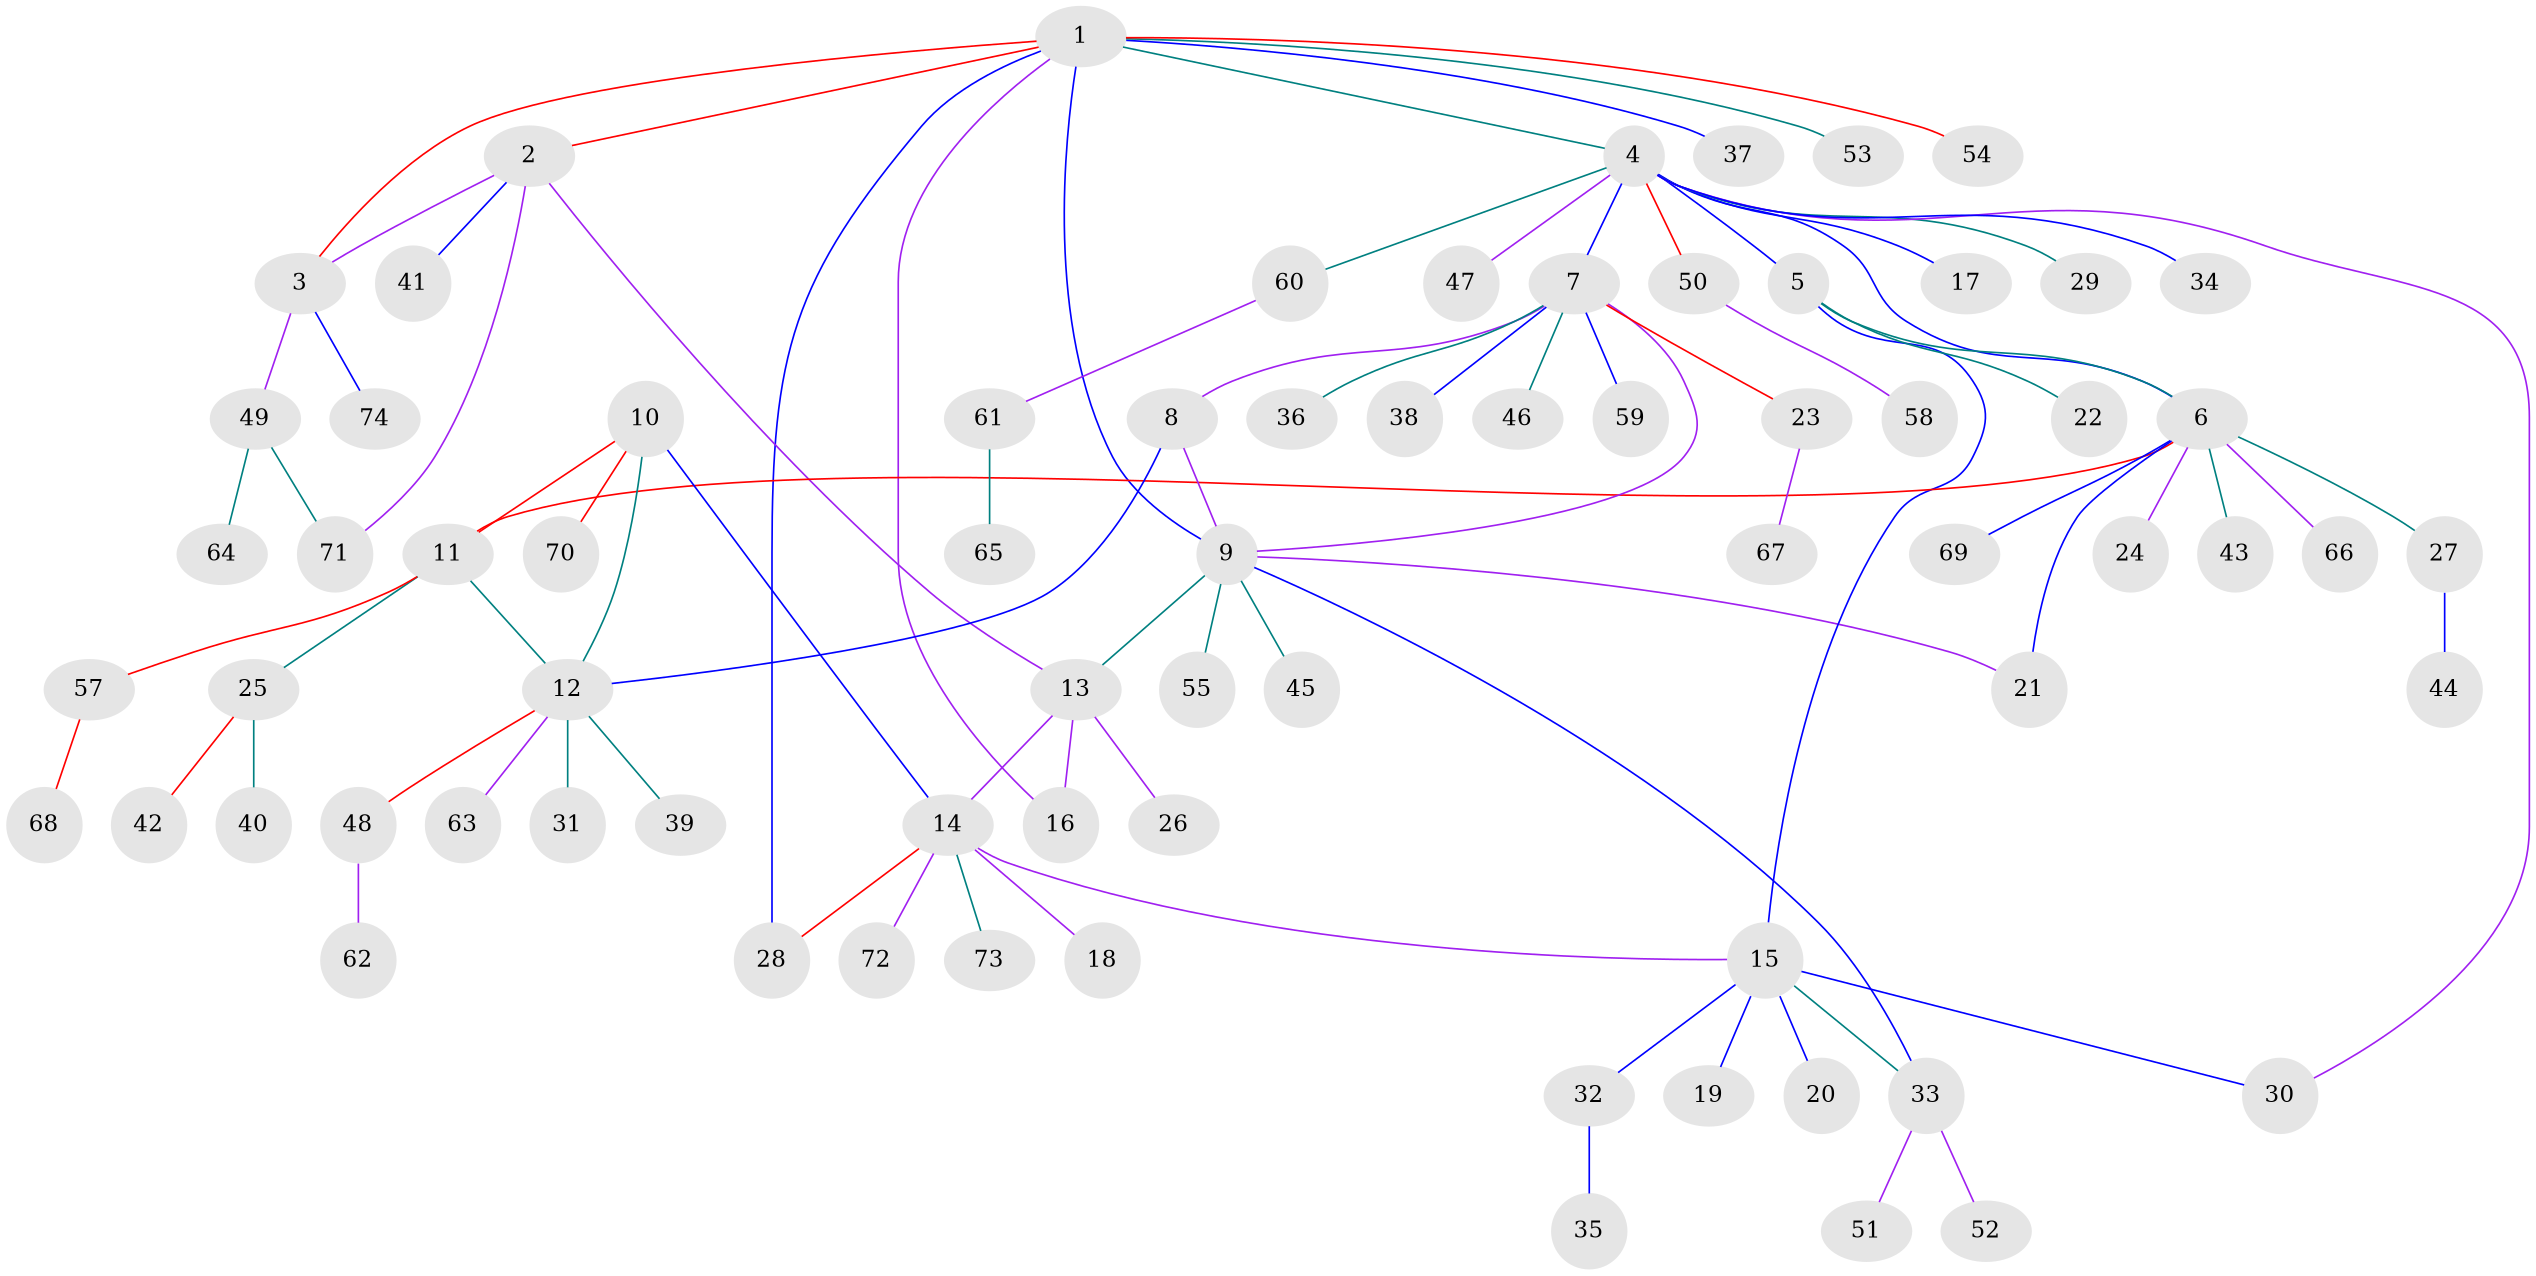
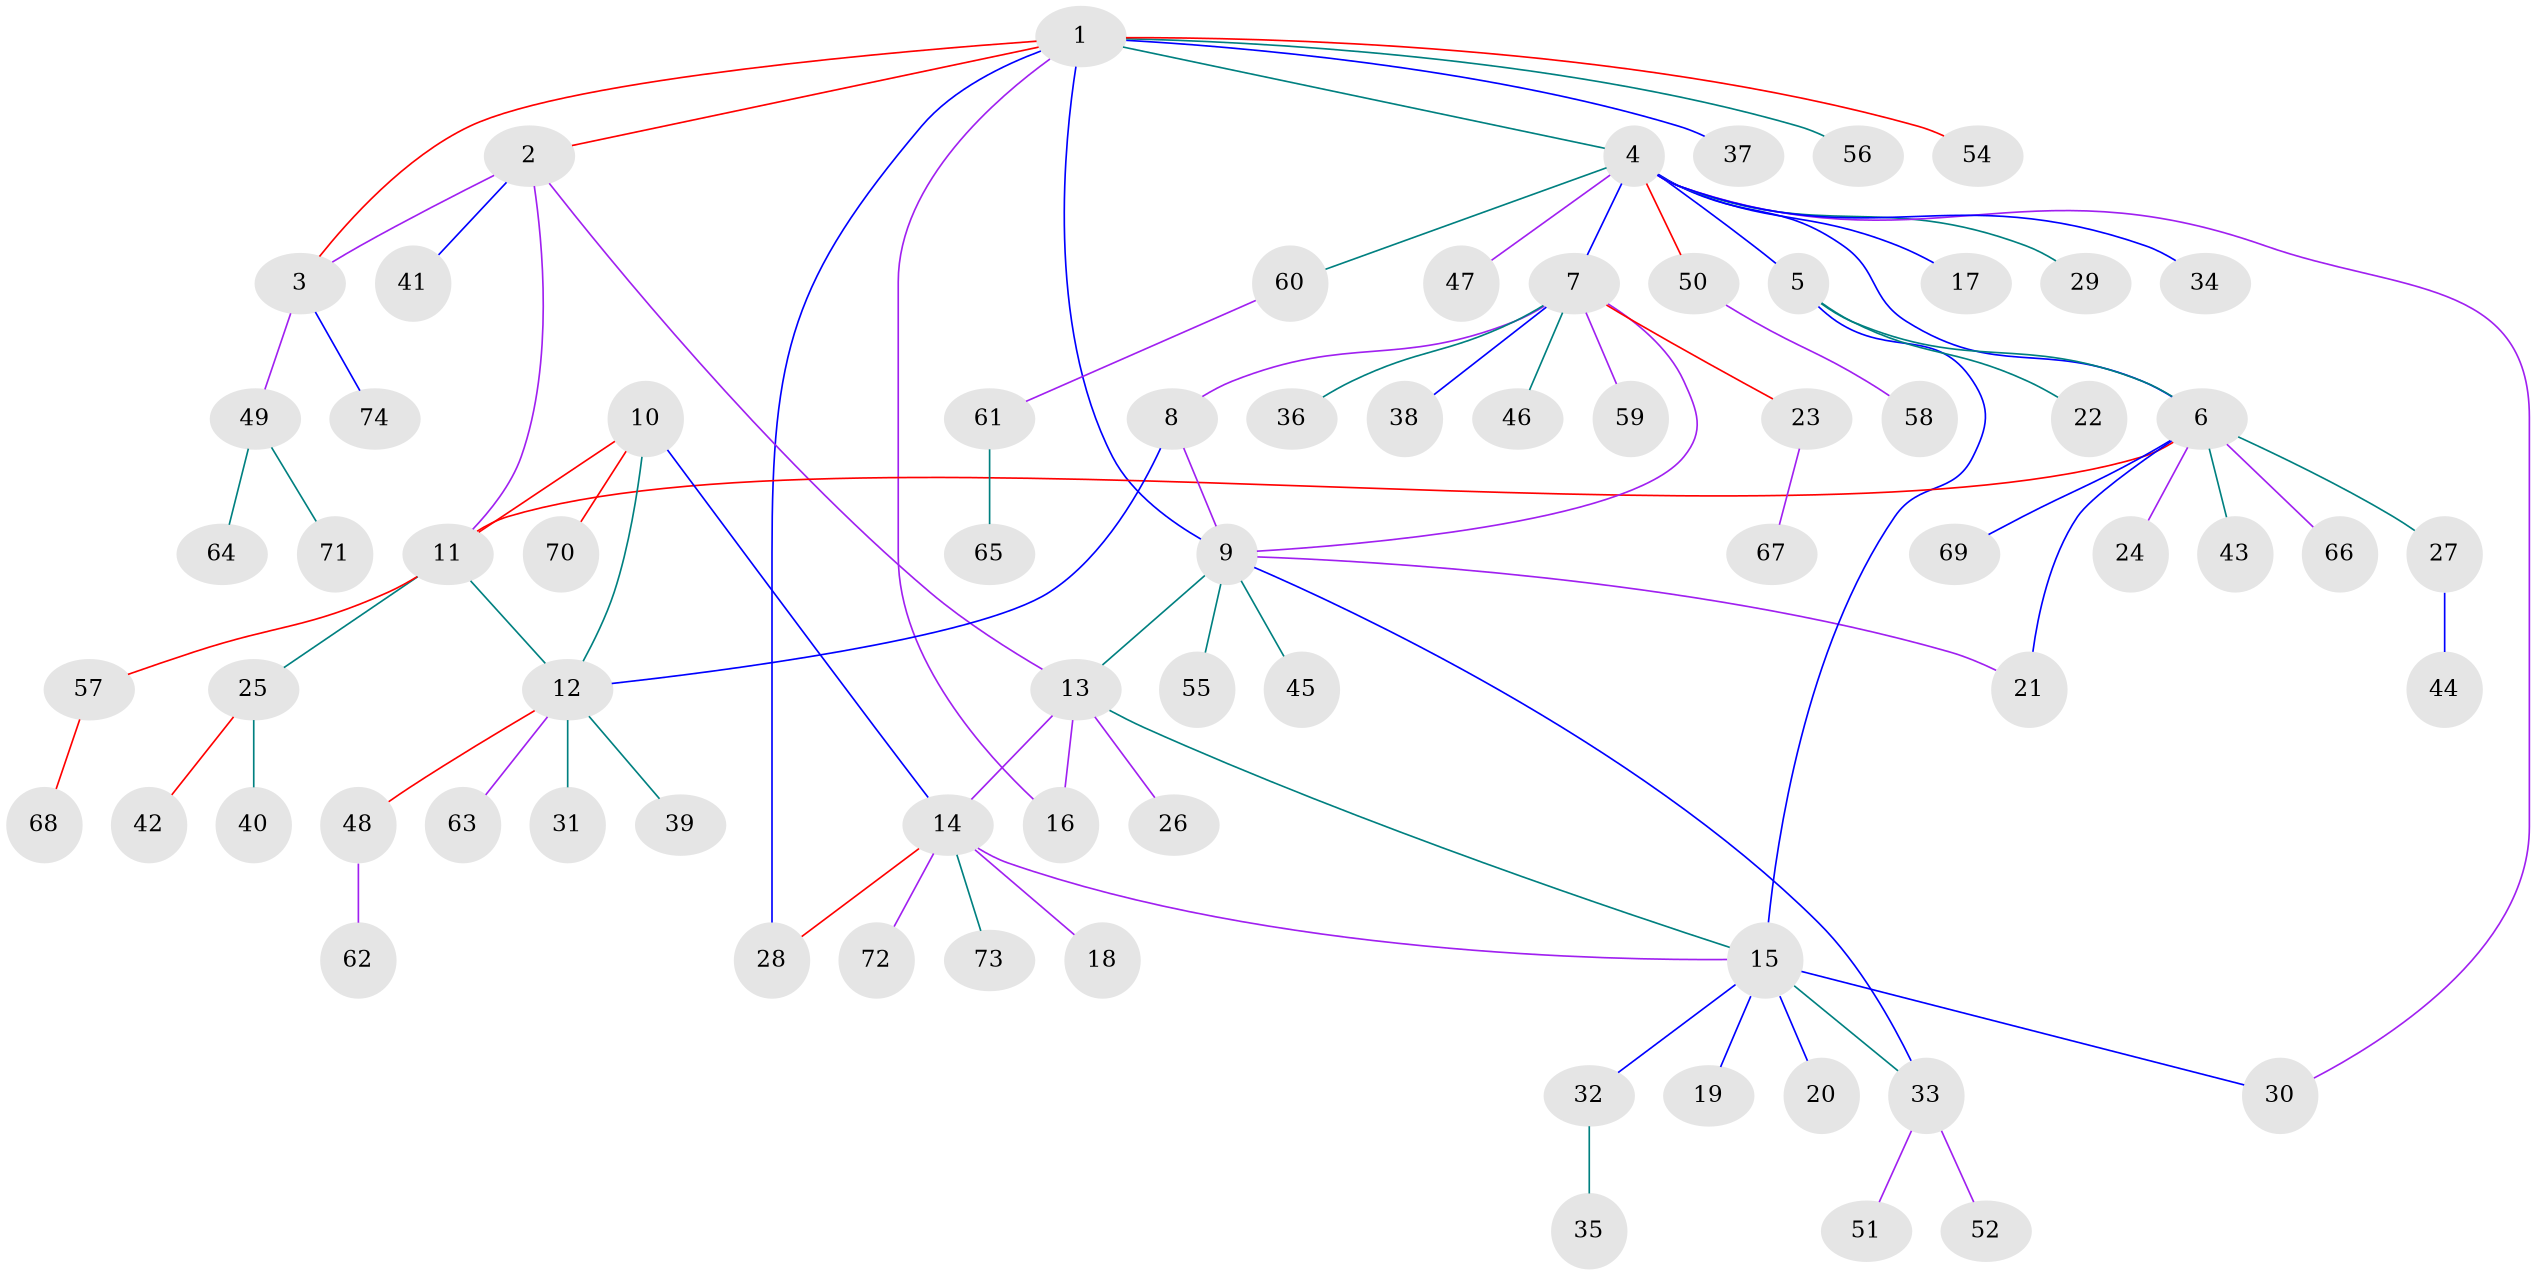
node "53": label "53" -> "56"
edge "7" -- "59": color blue -> purple
edge "2" -- "71": now "2" -- "11"
edge "13" -- "15": added
edge "32" -- "35": color blue -> teal
